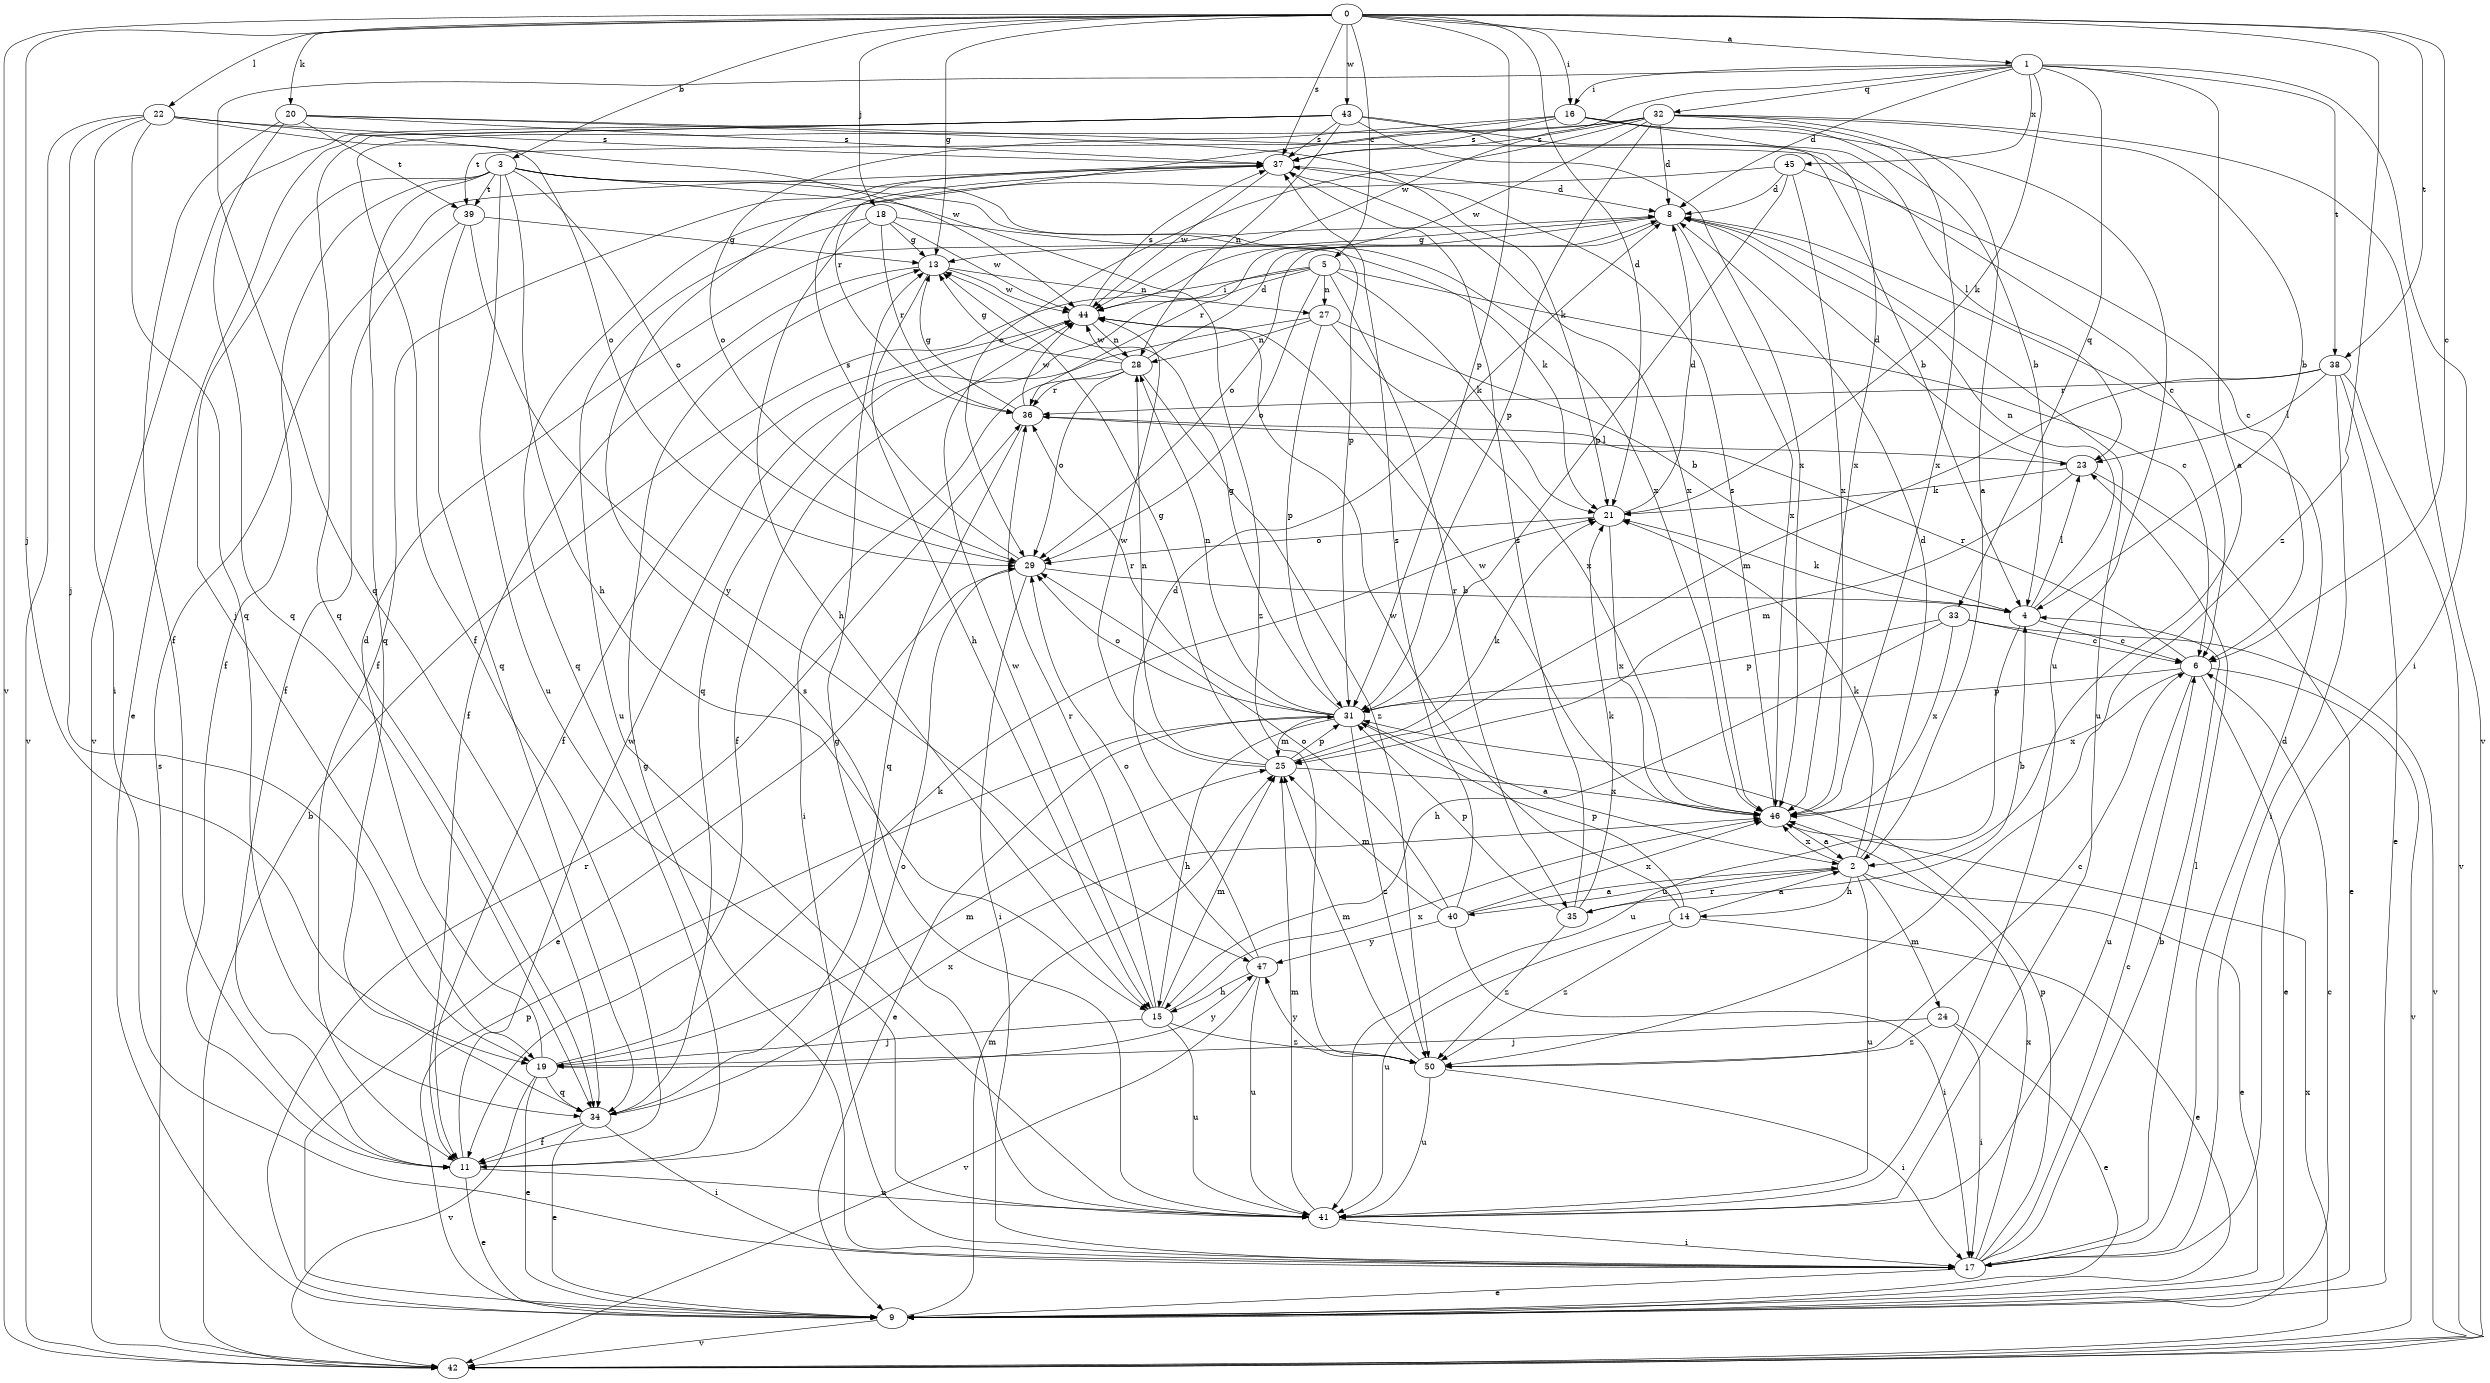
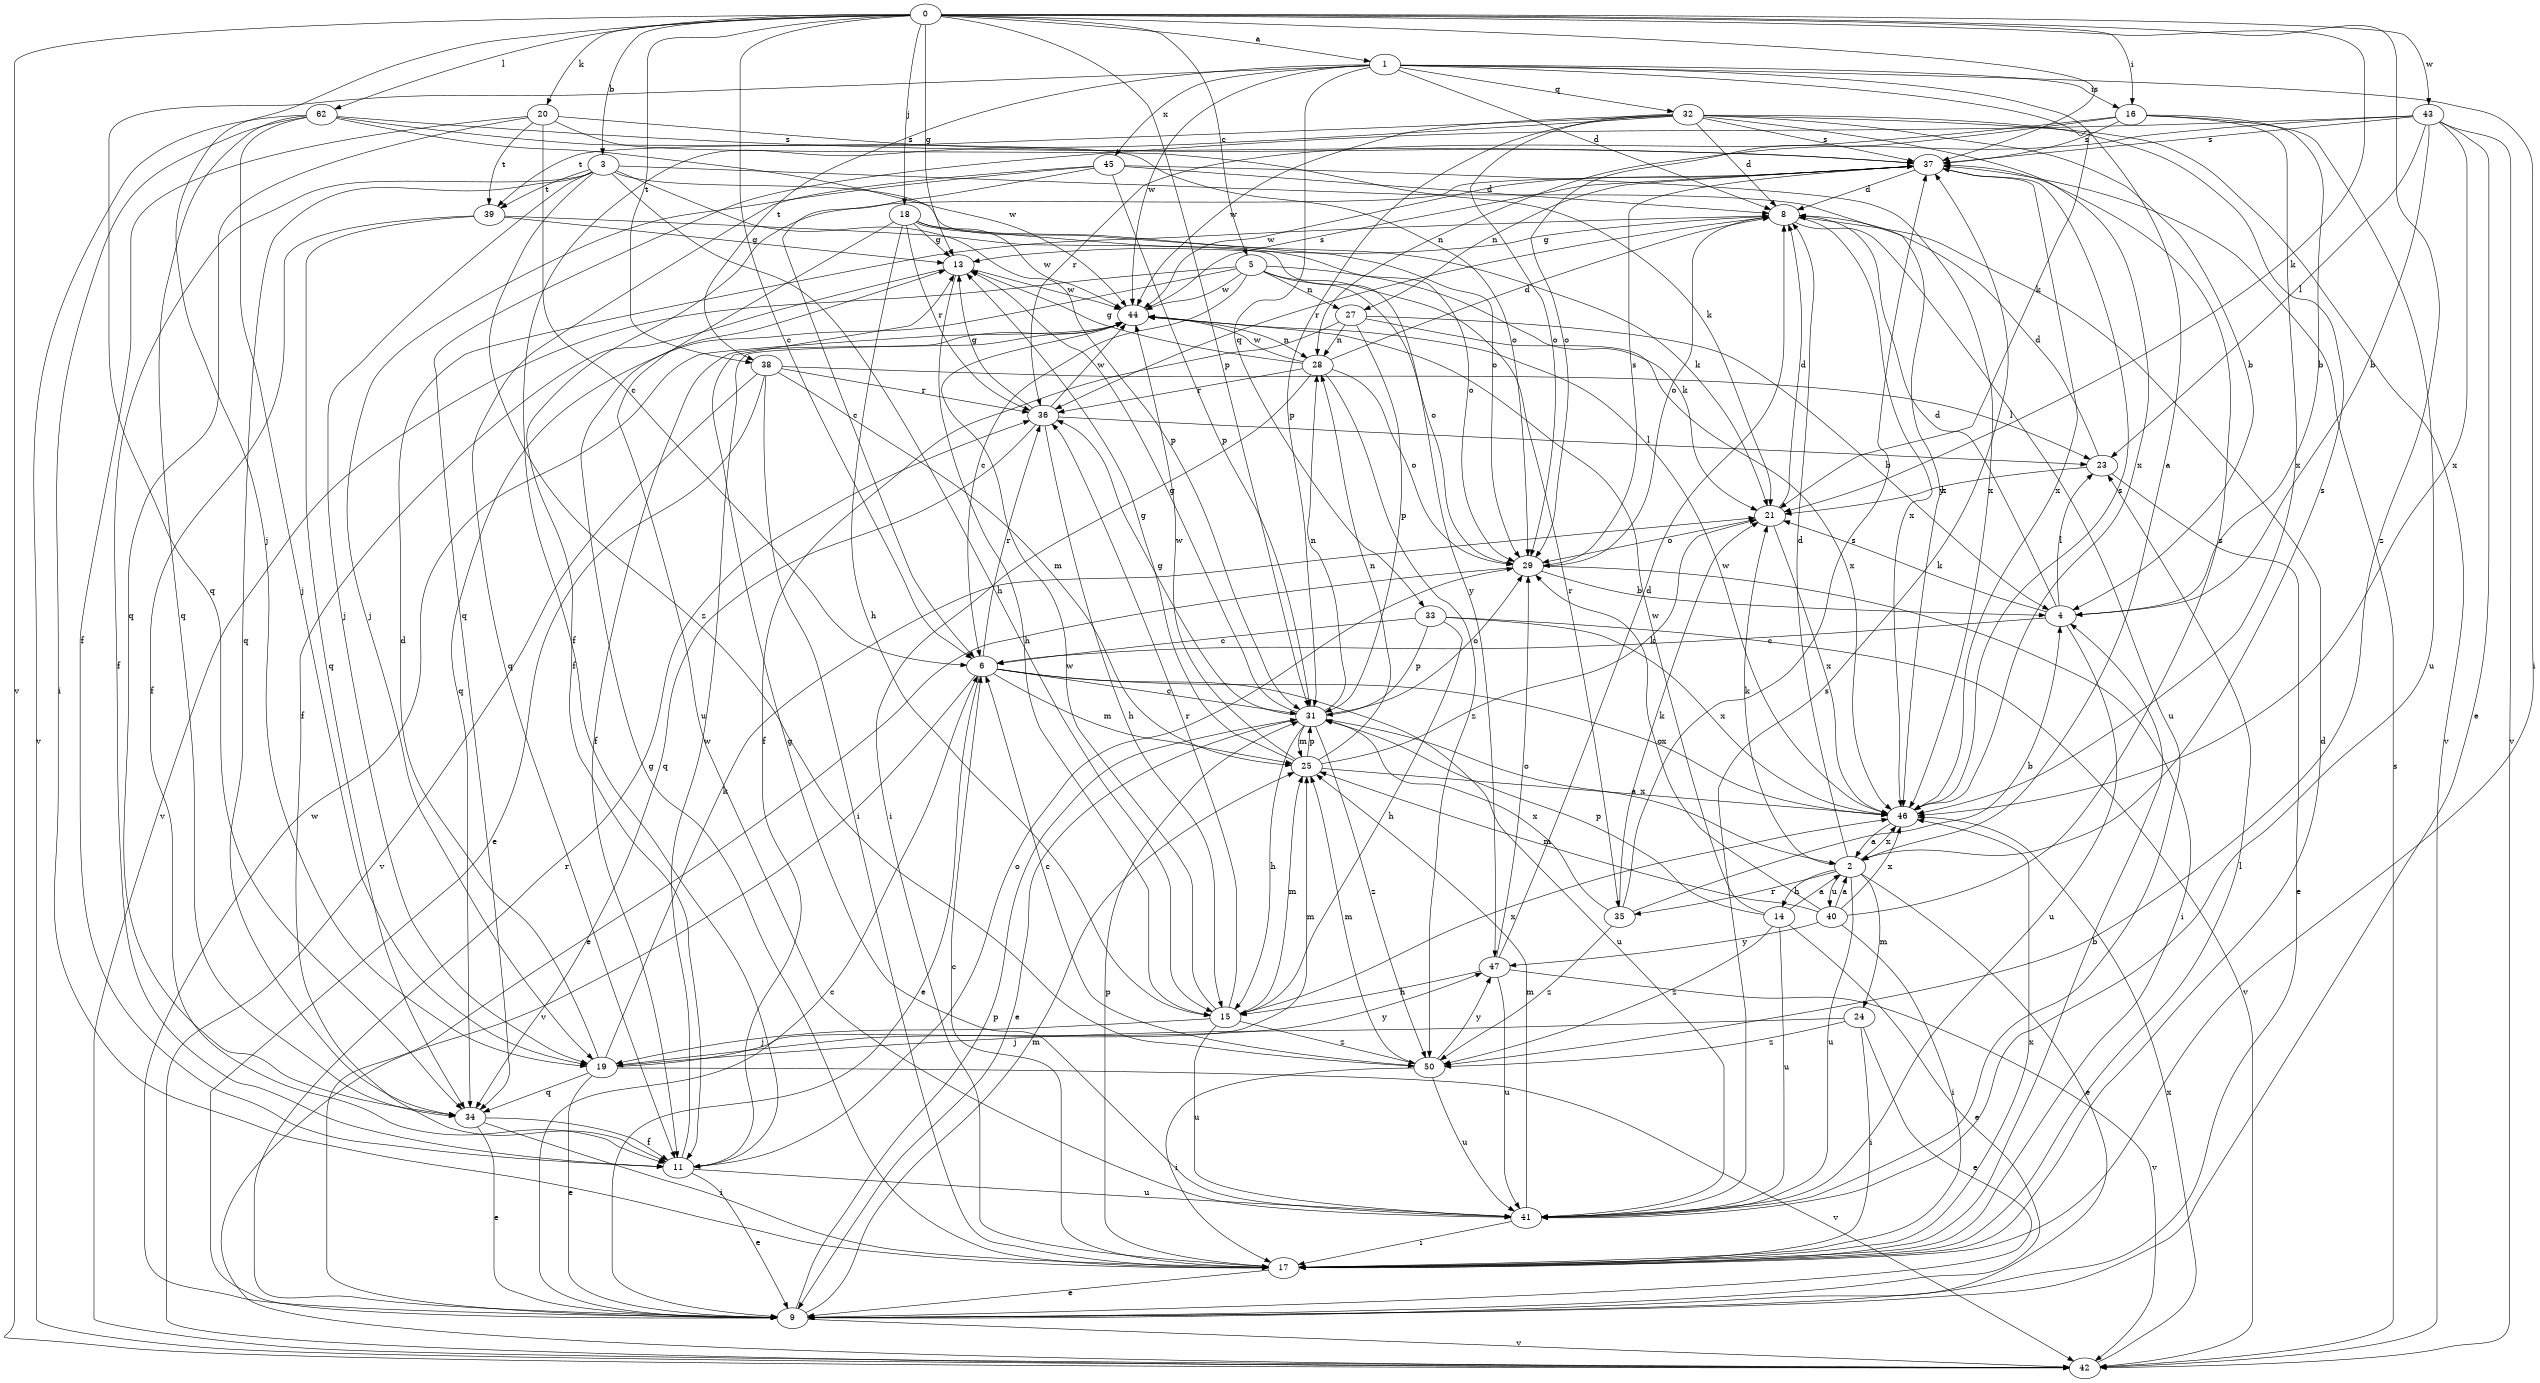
node "22": label "22" -> "62"
edge "18" -> "29": added, label "o"
edge "0" -> "21": label "d" -> "k"
edge "13" -> "27": now "37" -> "27"
edge "5" -> "44": label "i" -> "w"
edge "45" -> "19": added, label "j"
edge "4" -> "8": label "n" -> "d"
edge "3" -> "46": label "x" -> "y"
edge "32" -> "2": label "a" -> "s"
edge "31" -> "36": label "r" -> "g"
edge "23" -> "25": now "6" -> "25"
edge "6" -> "31": label "p" -> "c"
edge "36" -> "15": added, label "h"
edge "5" -> "42": label "b" -> "v"
edge "35" -> "31": label "p" -> "x"
edge "9" -> "44": added, label "w"
edge "34" -> "46": removed, label "x"
edge "3" -> "41": removed, label "u"
